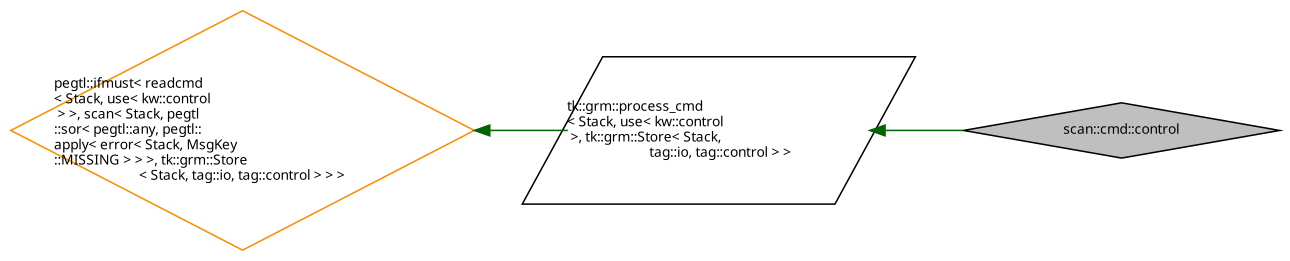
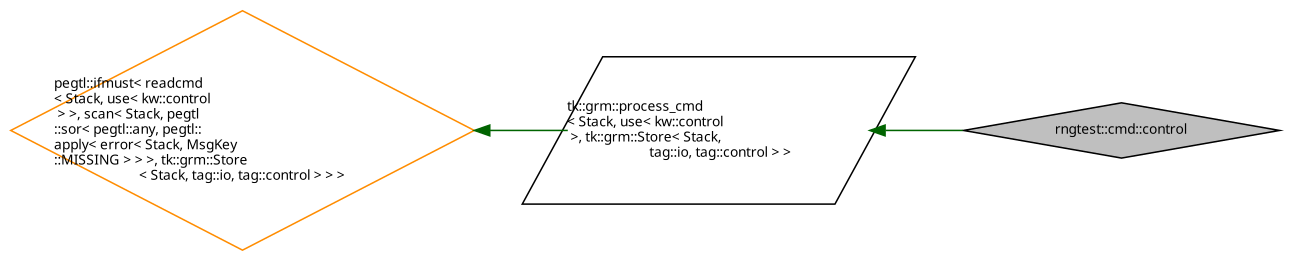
node "scan::cmd::control": label "scan::cmd::control" -> "rngtest::cmd::control"
